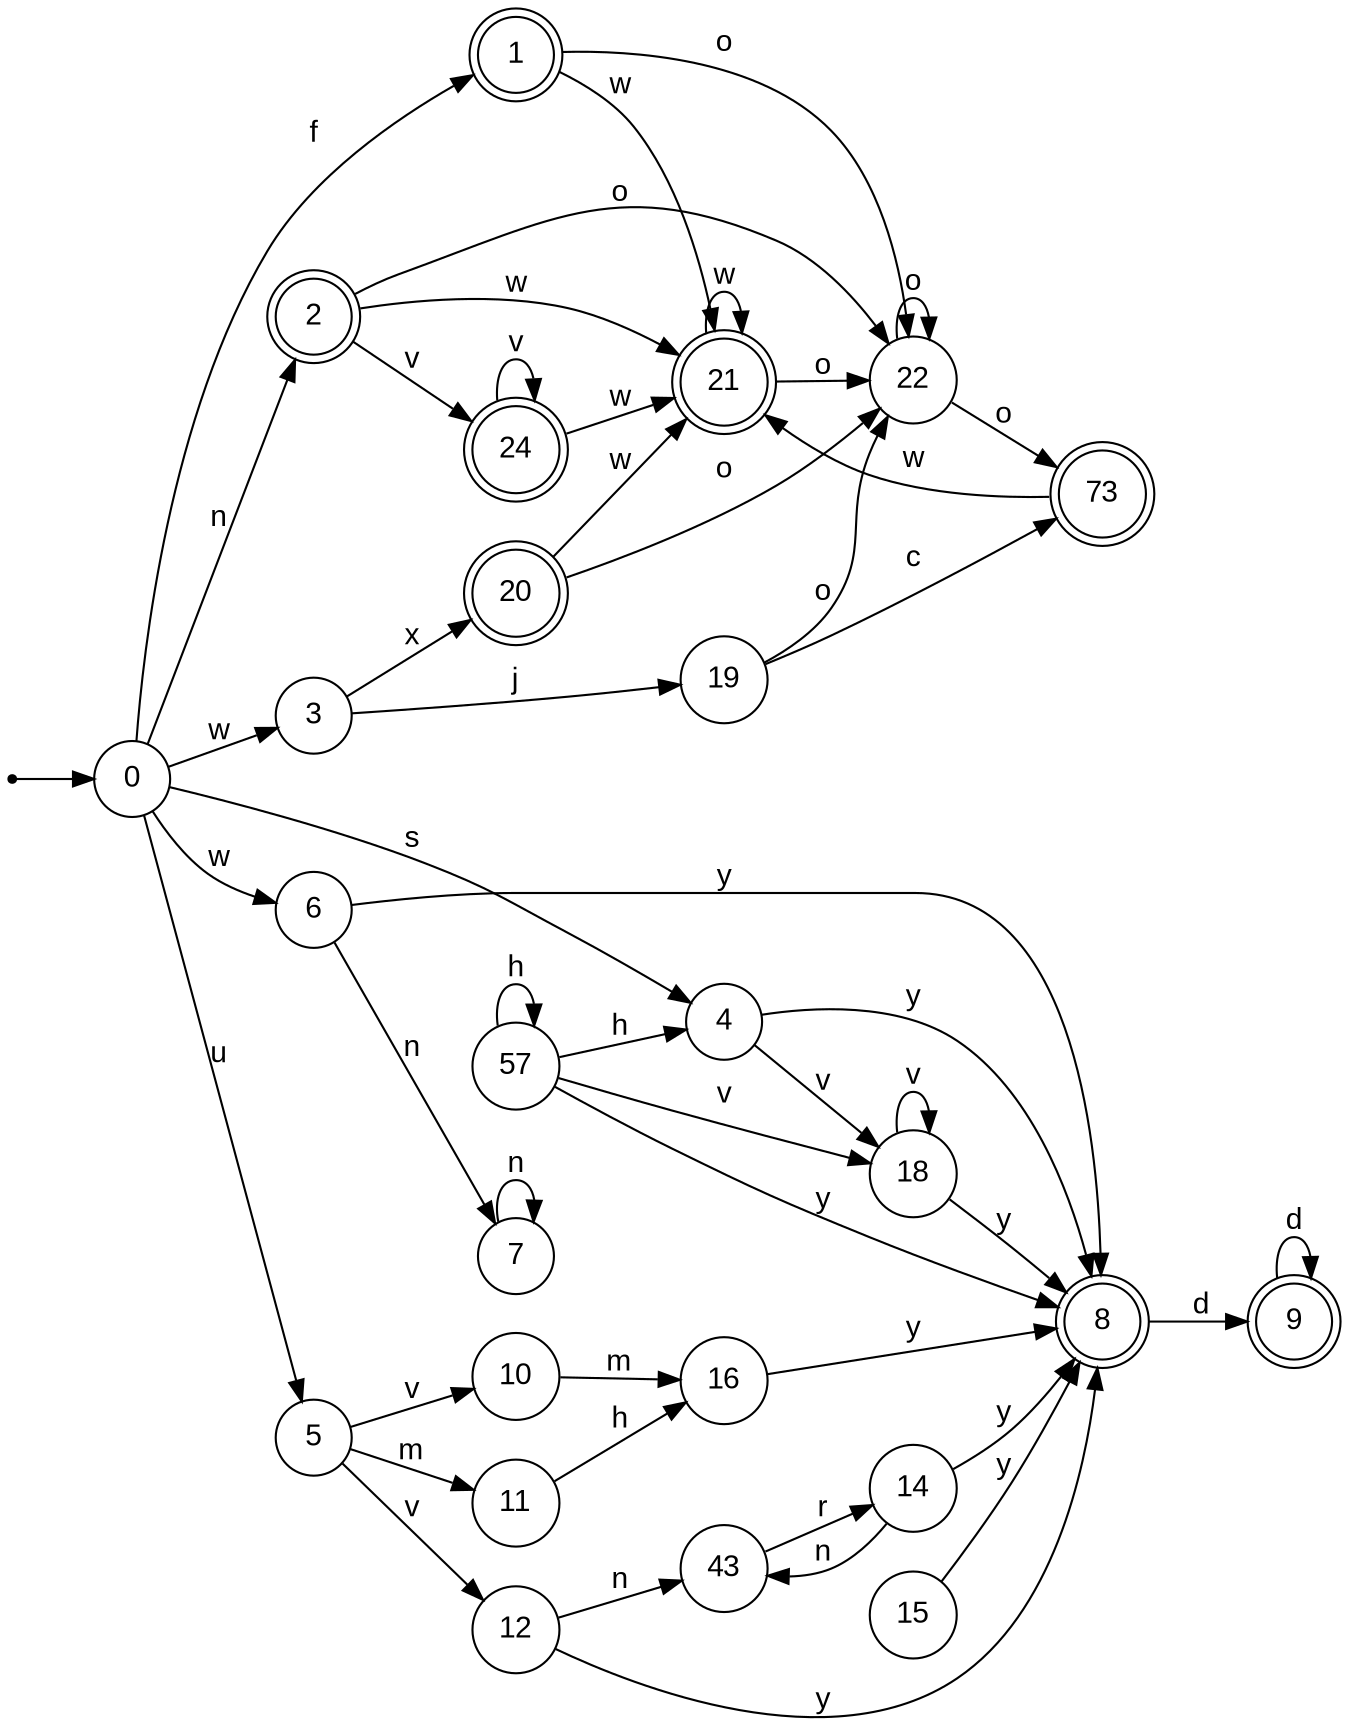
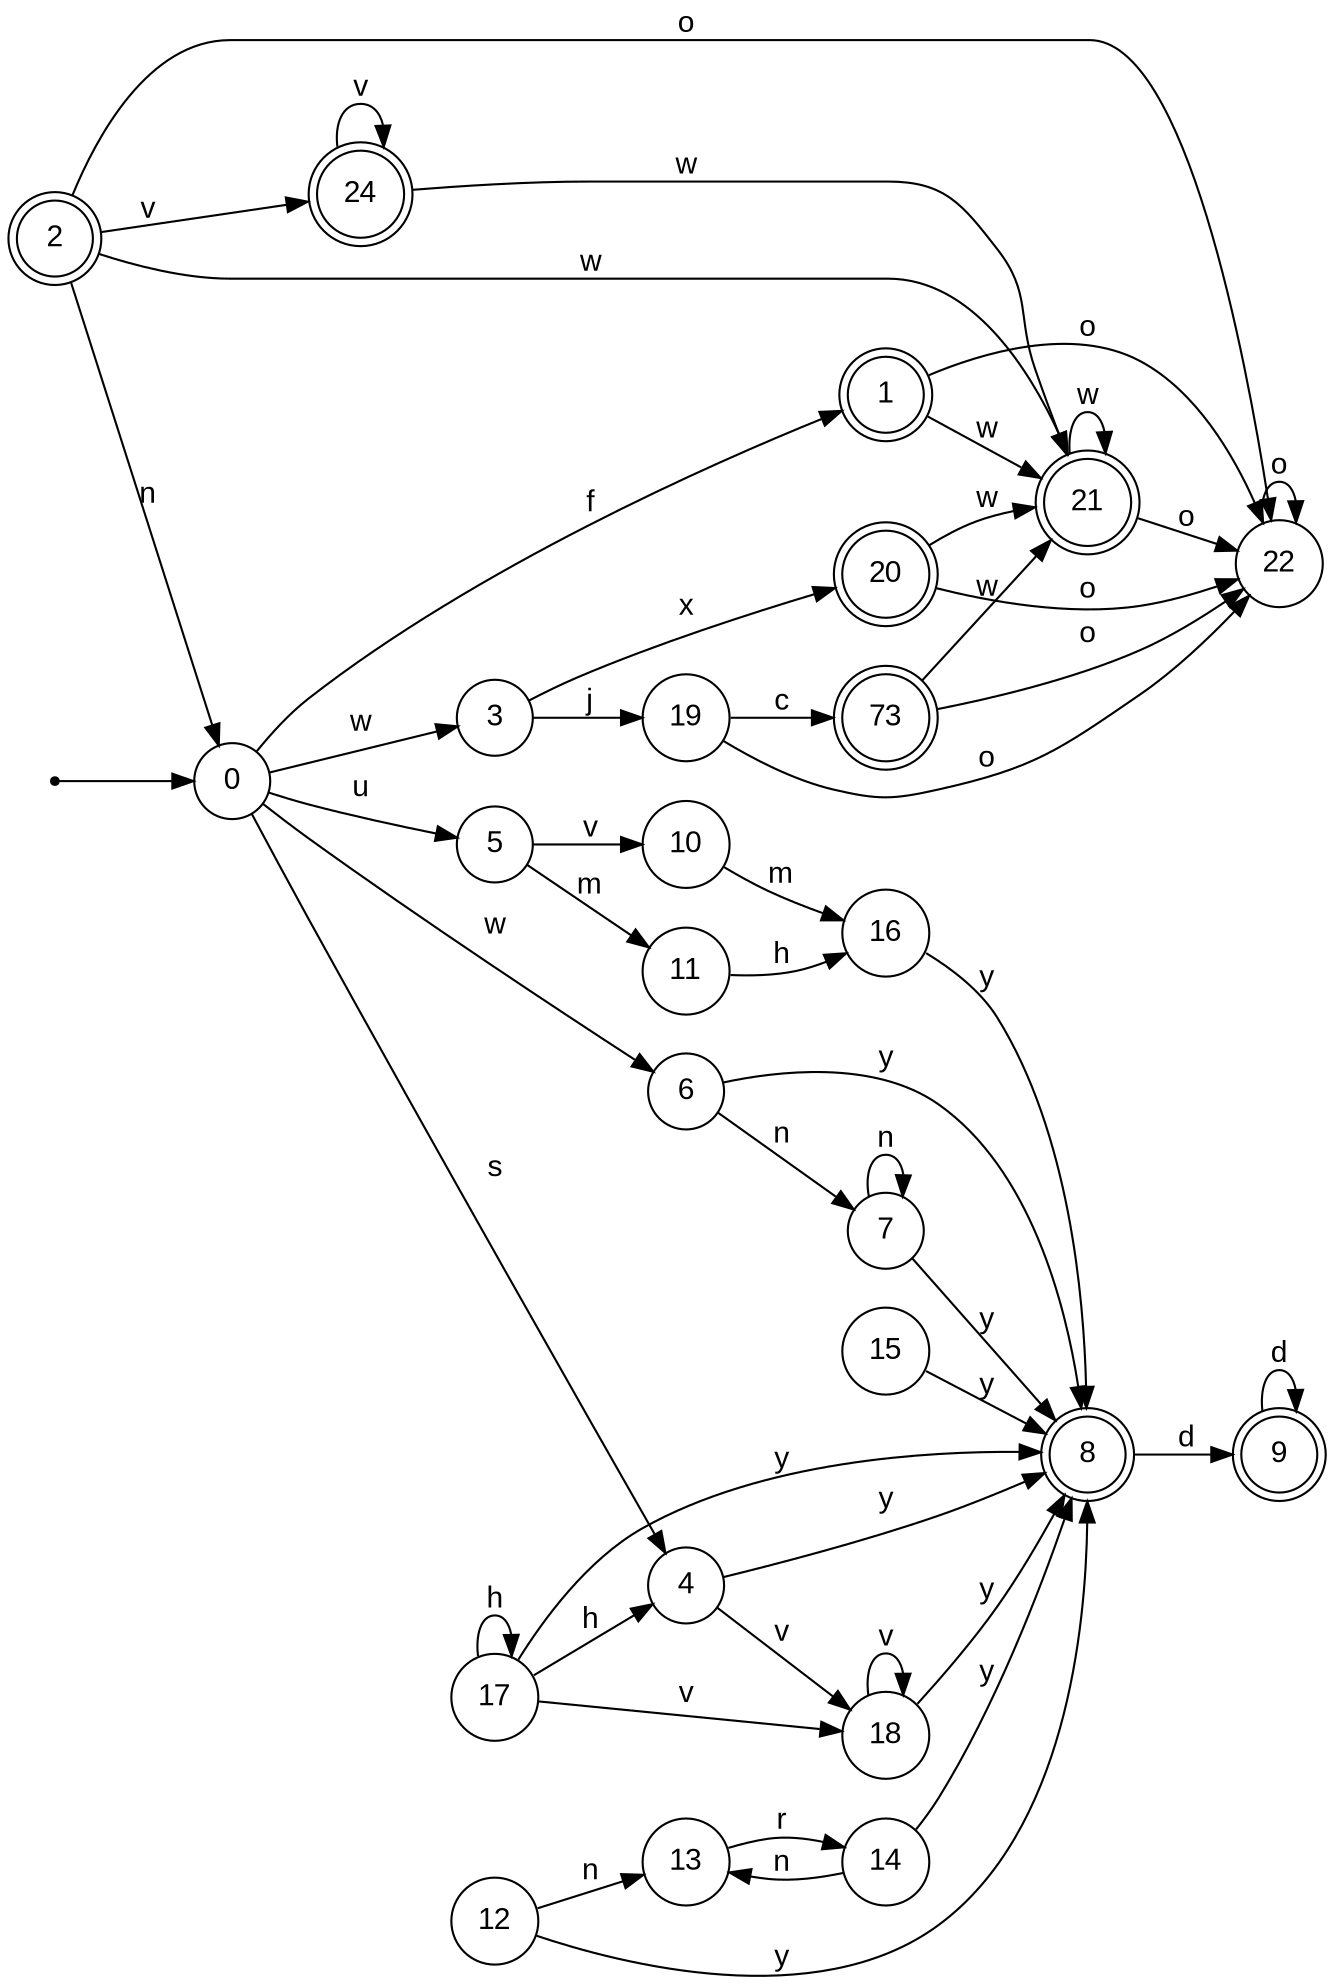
edge "22" -> "73": reversed
edge "0" -> "2": reversed
node "57": label "57" -> "17"
edge "7" -> "8": added, label "y"
edge "5" -> "12": removed, label "v"
node "43": label "43" -> "13"
